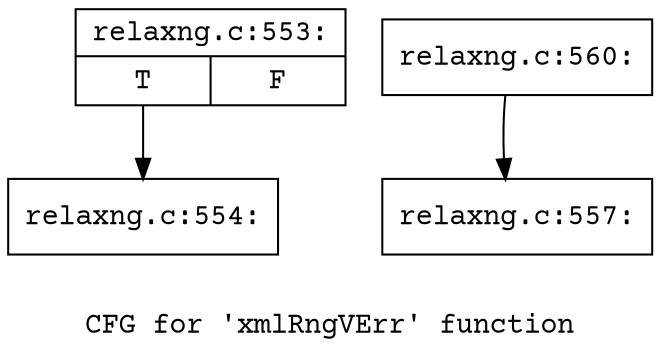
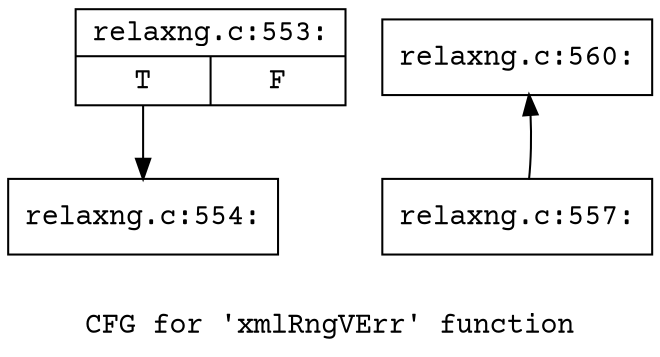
edge "relaxng.c:560:" -> "relaxng.c:557:": reversed
